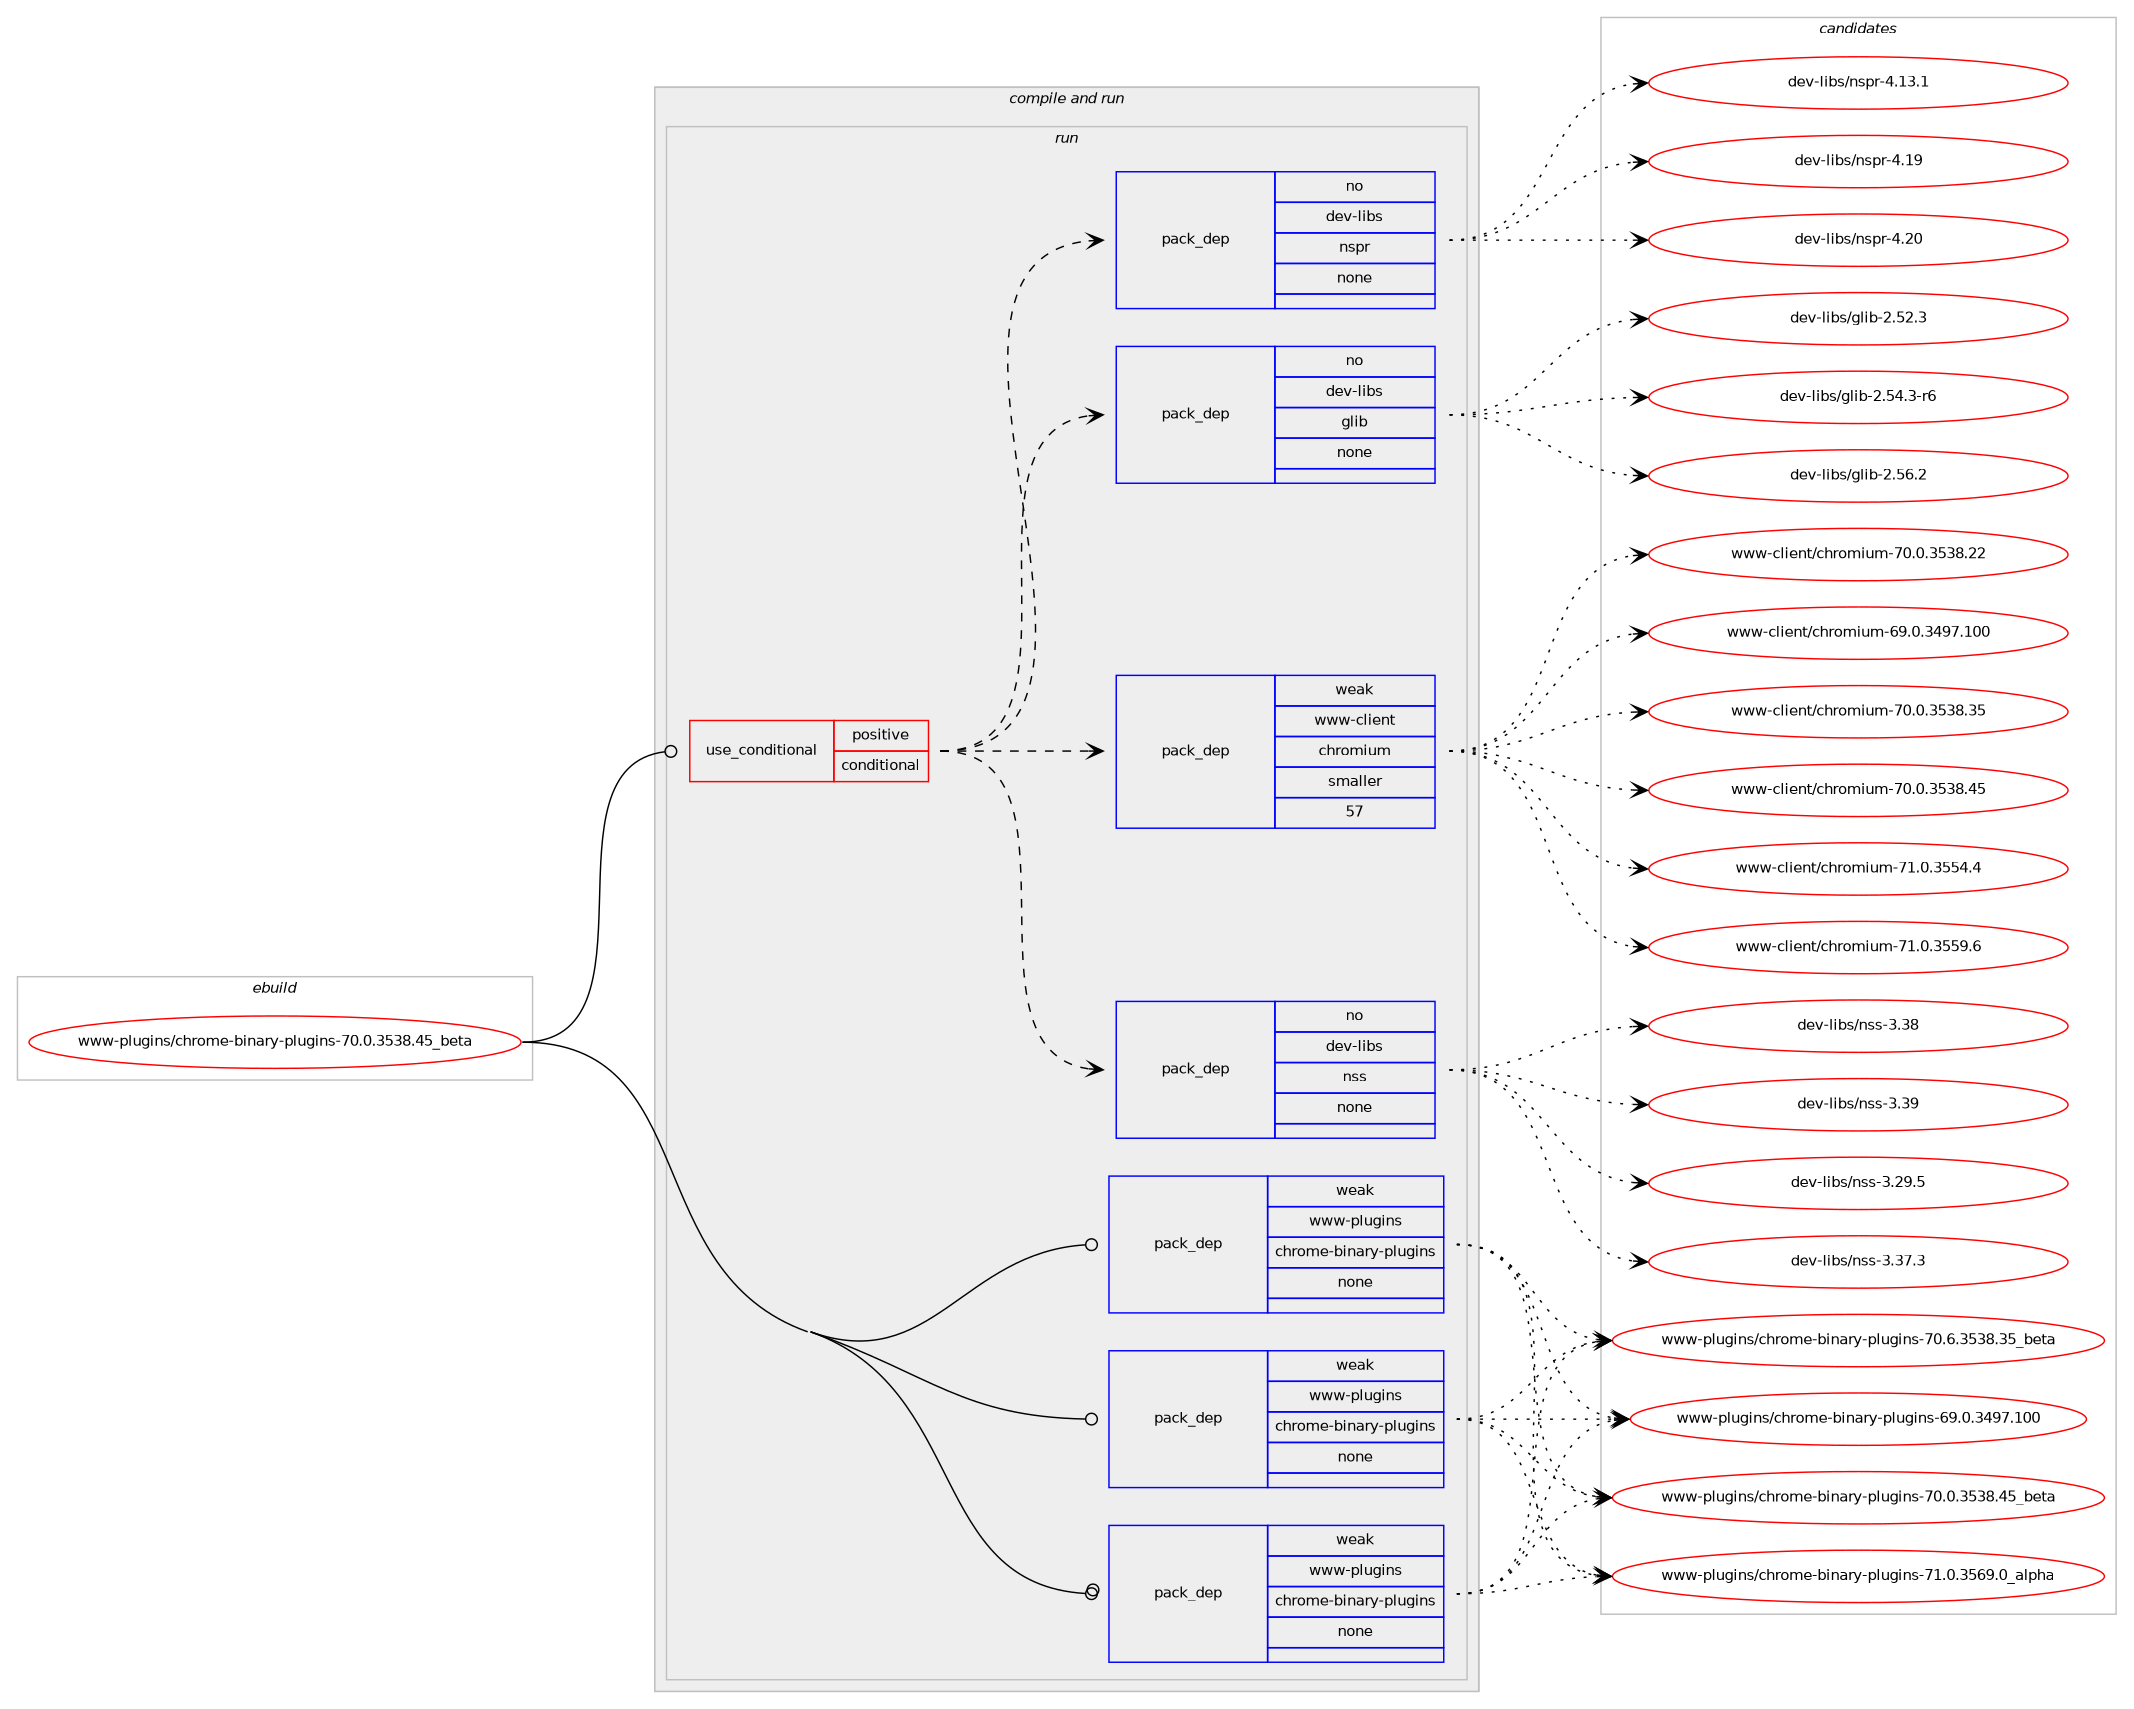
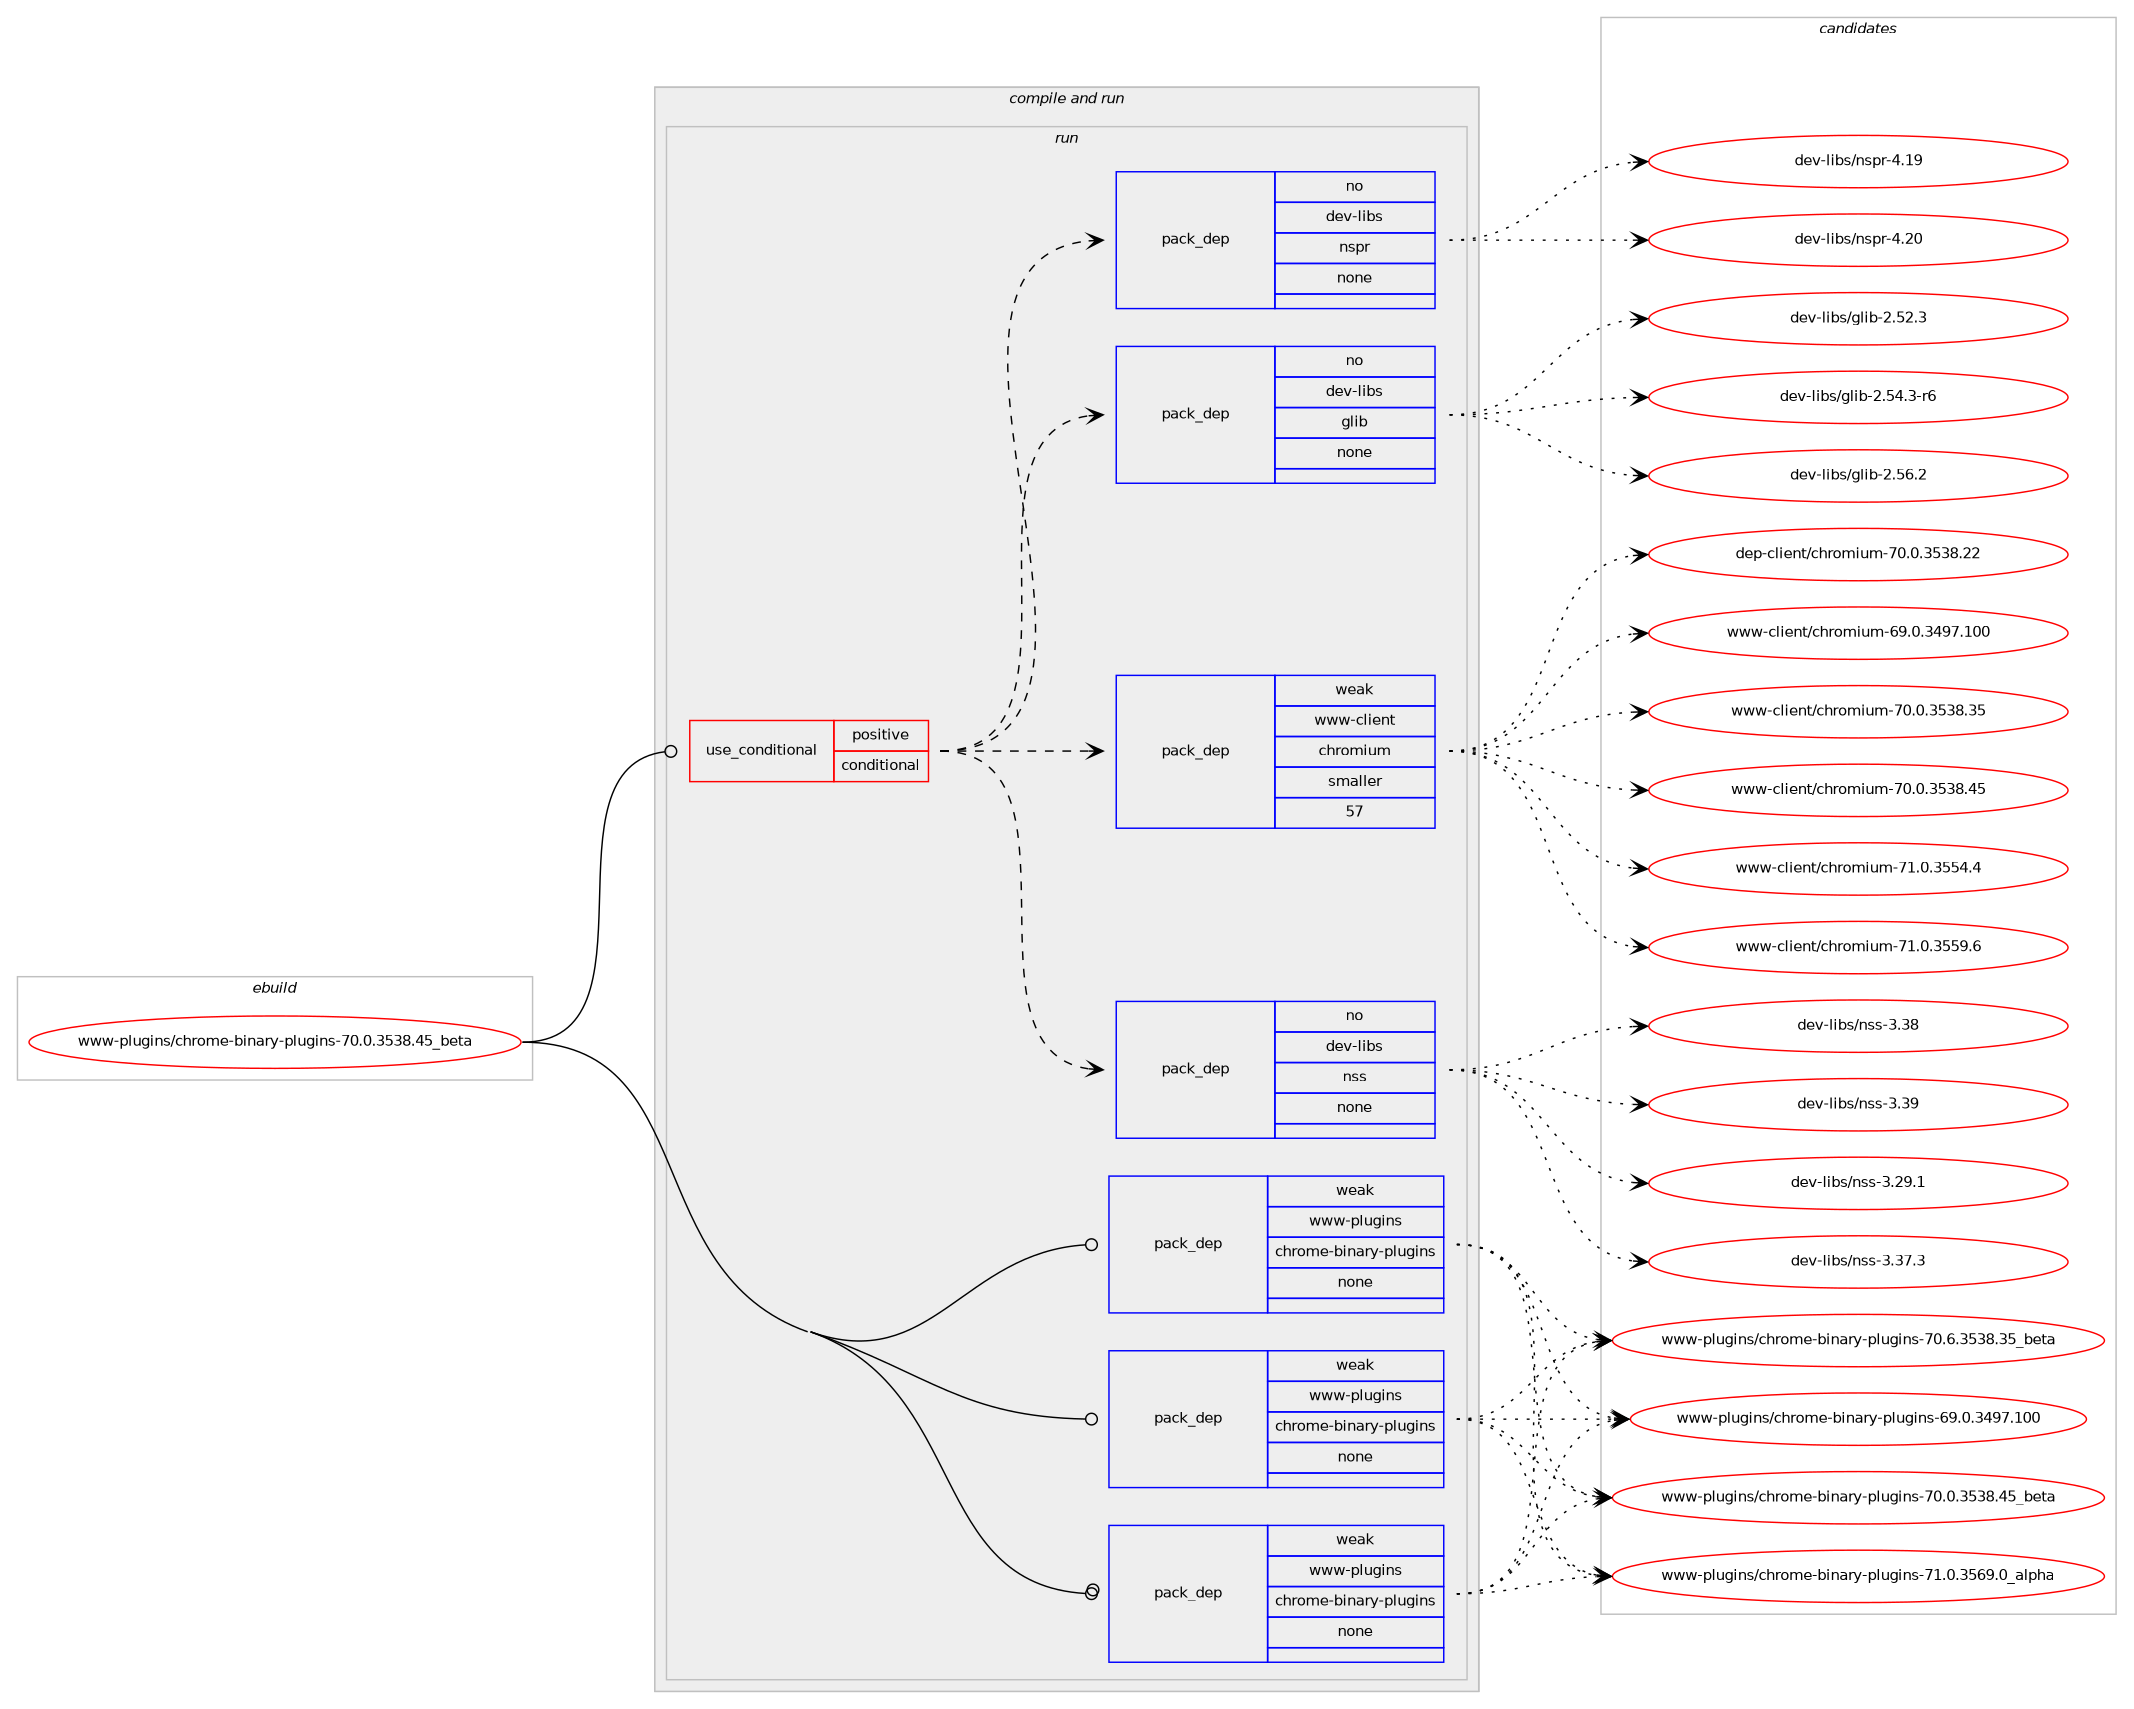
node "dev-libs/nspr-4.13.1": removed
node "www-client/chromium-70.0.3538.22": label "www-client/chromium-70.0.3538.22" -> "dep-client/chromium-70.0.3538.22"
node "dev-libs/nss-3.29.5": label "dev-libs/nss-3.29.5" -> "dev-libs/nss-3.29.1"
